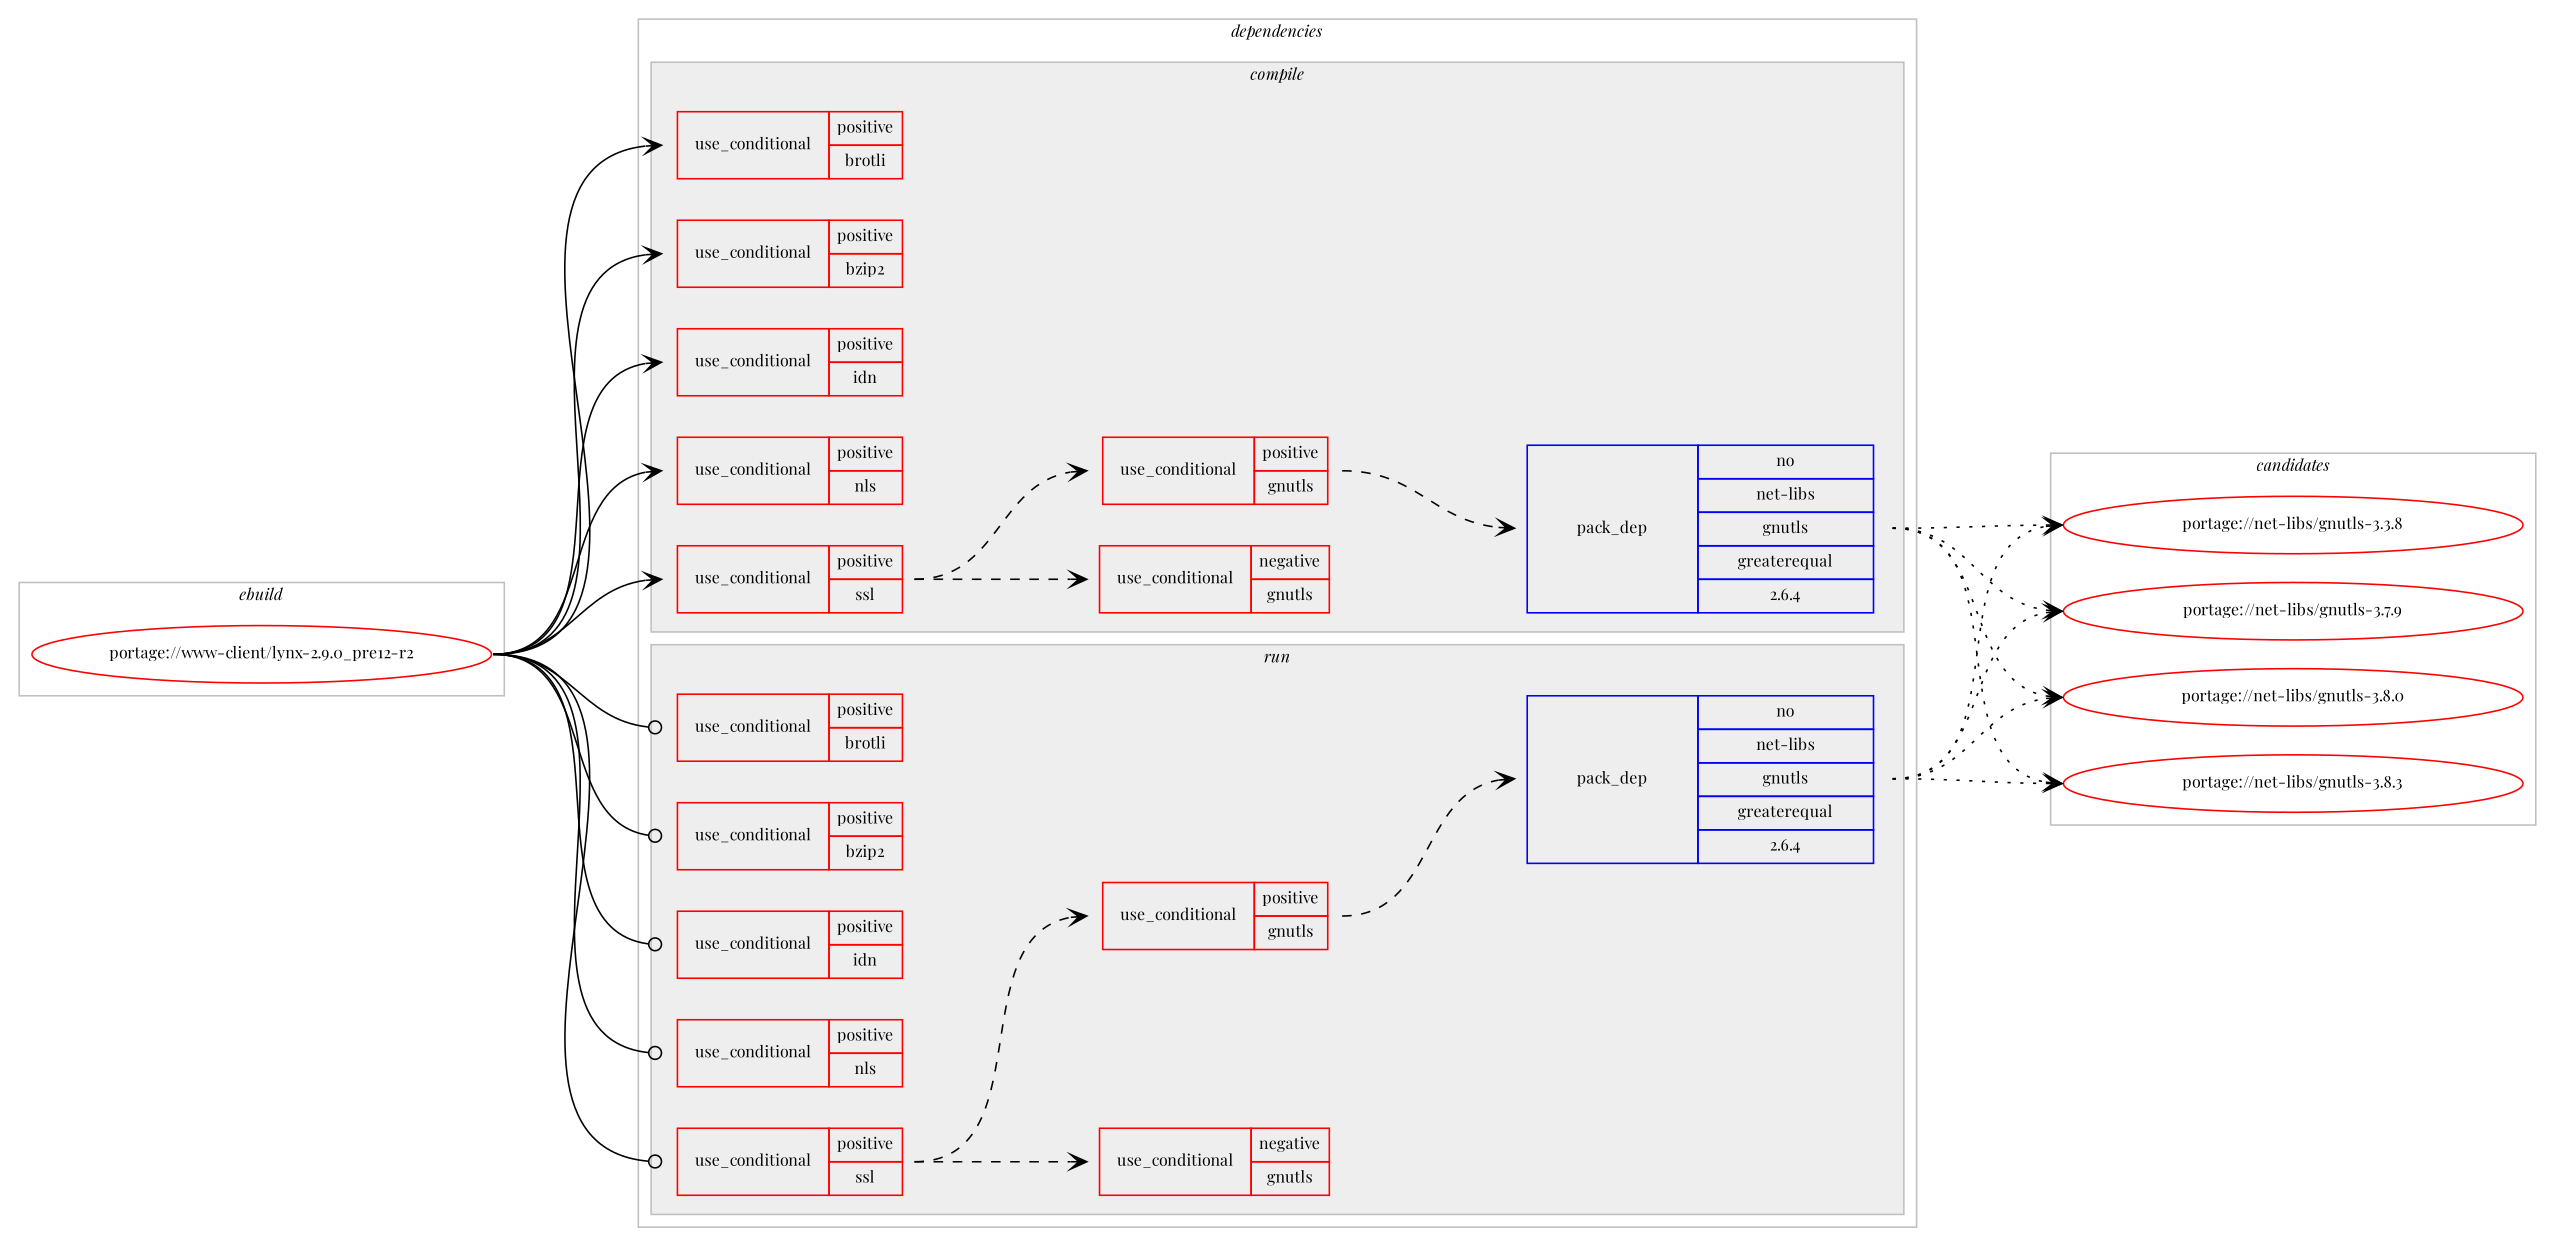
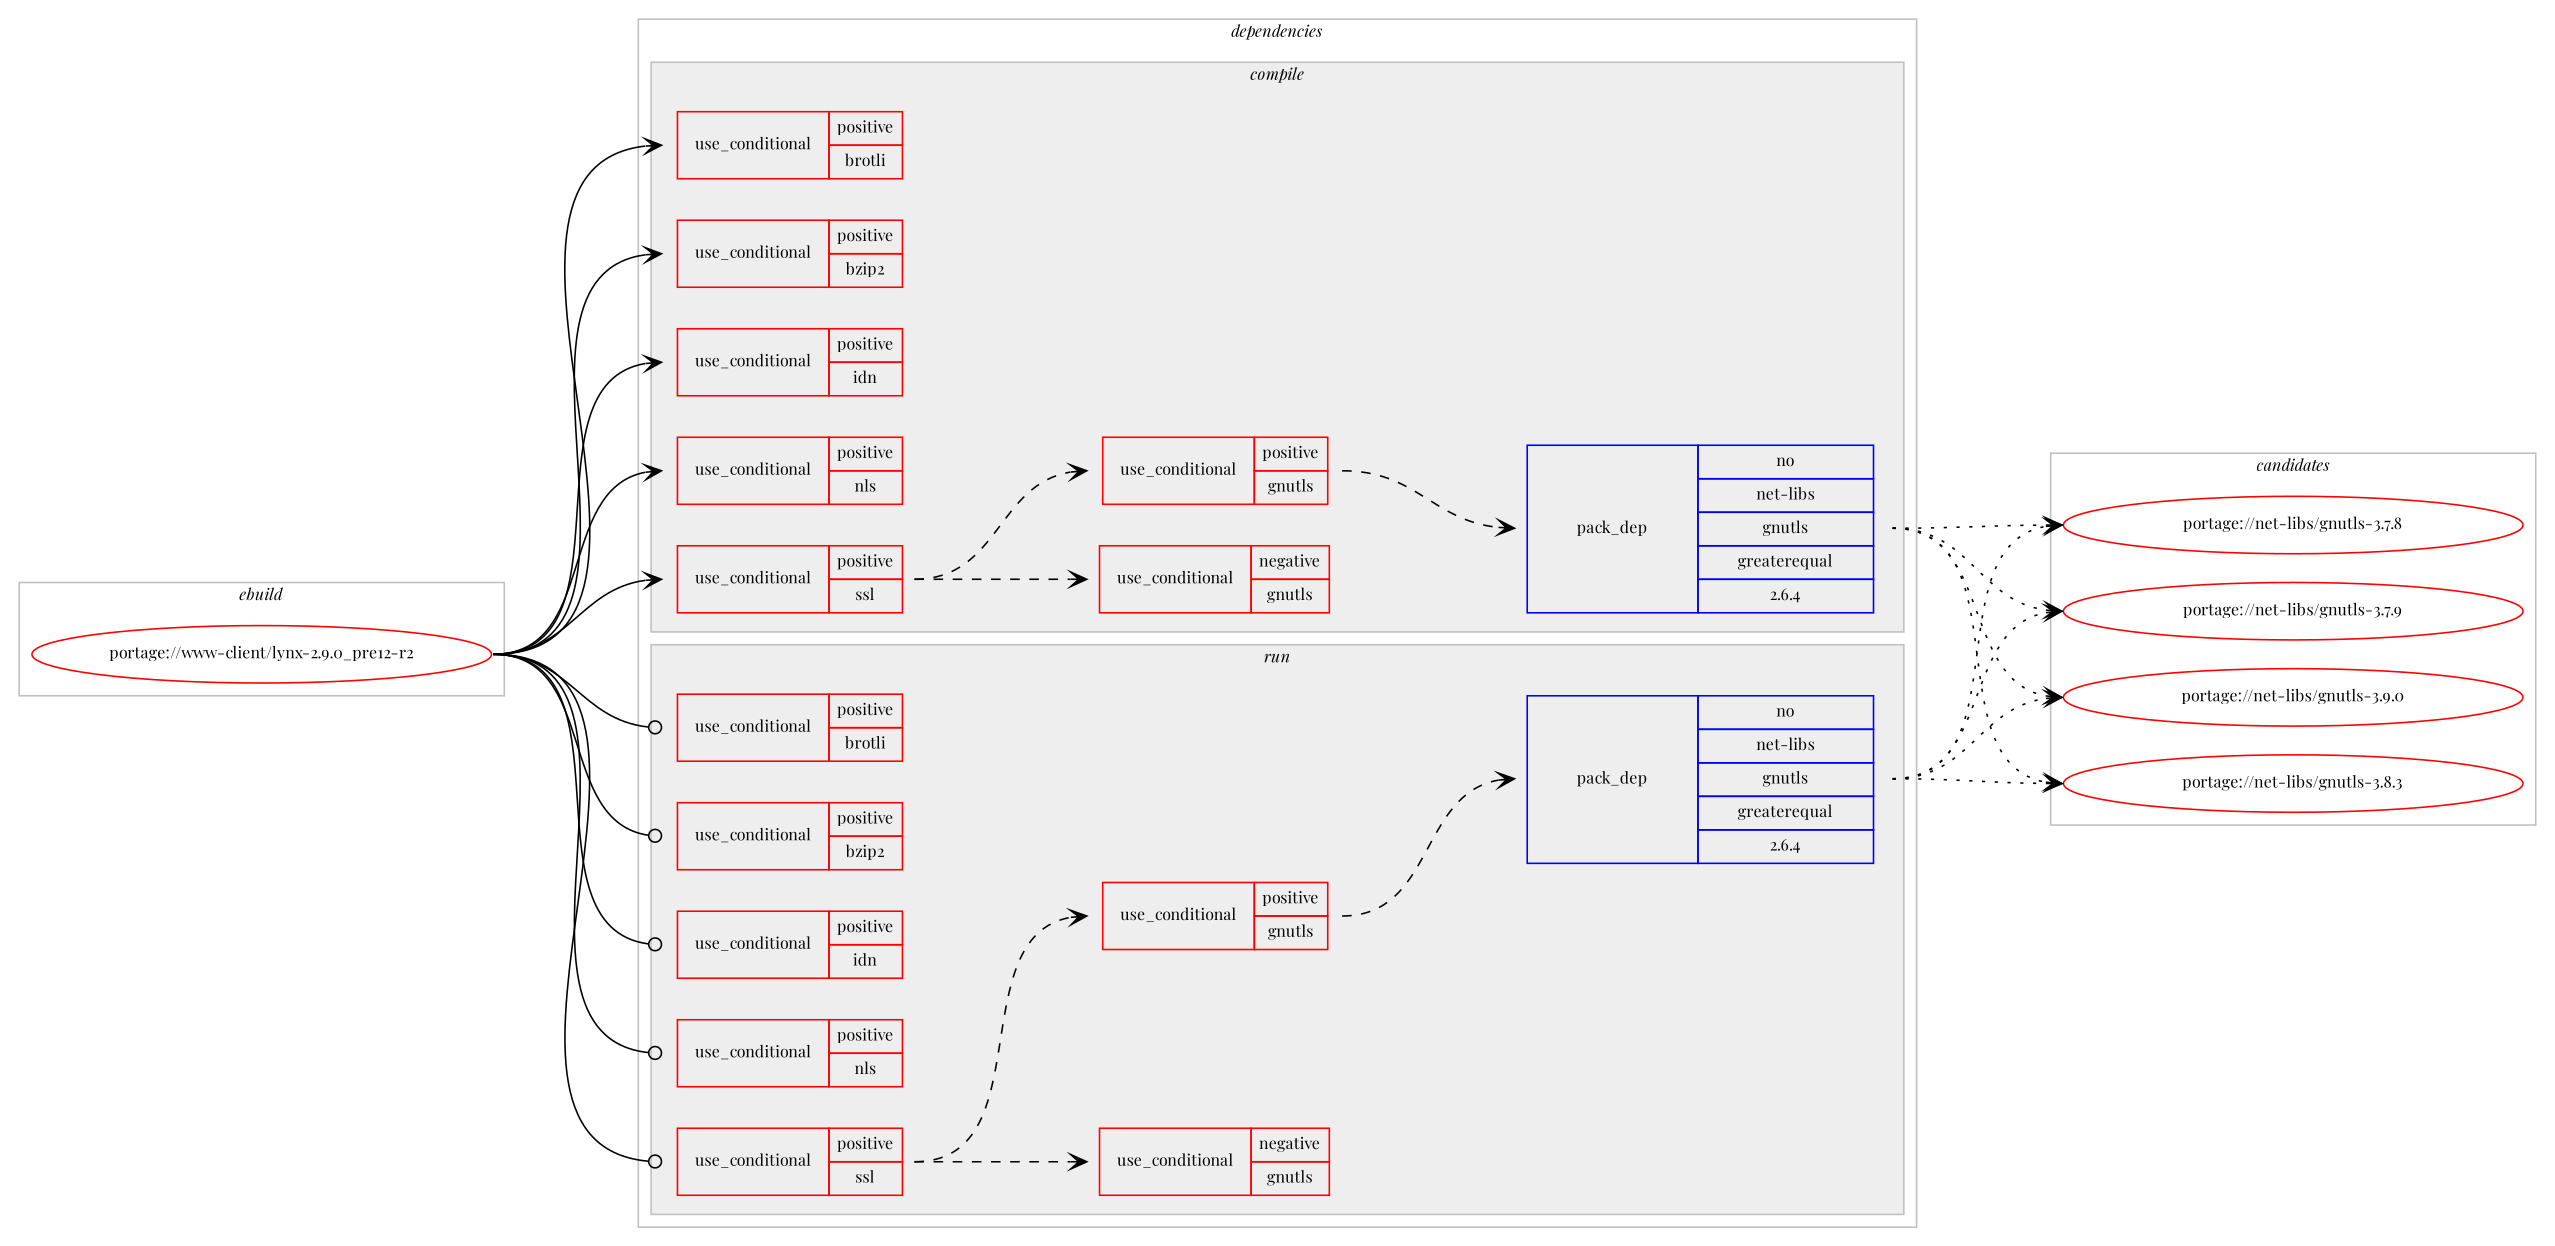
node "portage://net-libs/gnutls-3.3.8": label "portage://net-libs/gnutls-3.3.8" -> "portage://net-libs/gnutls-3.7.8"
node "portage://net-libs/gnutls-3.8.0": label "portage://net-libs/gnutls-3.8.0" -> "portage://net-libs/gnutls-3.9.0"
